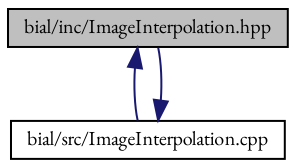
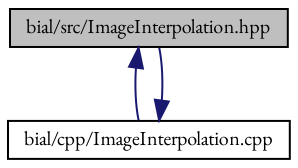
node "bial/inc/ImageInterpolation.hpp": label "bial/inc/ImageInterpolation.hpp" -> "bial/src/ImageInterpolation.hpp"
node "bial/src/ImageInterpolation.cpp": label "bial/src/ImageInterpolation.cpp" -> "bial/cpp/ImageInterpolation.cpp"
